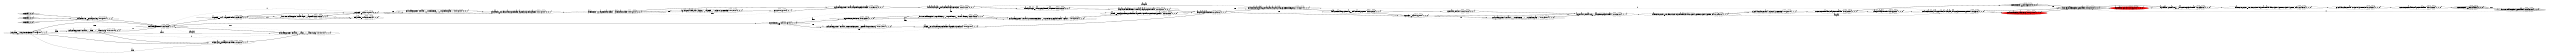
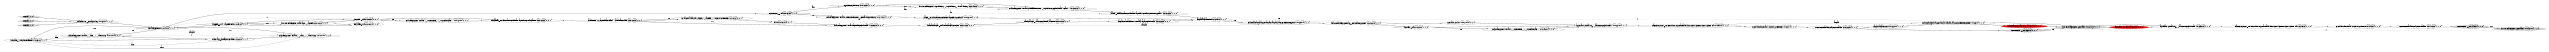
edge "classpath.addJavaRuntime()@@@24@@@['1', '1', '1']" -> "outputFile != null@@@28@@@['1', '1', '0']": removed
